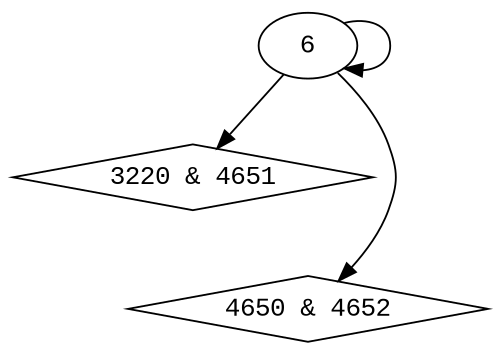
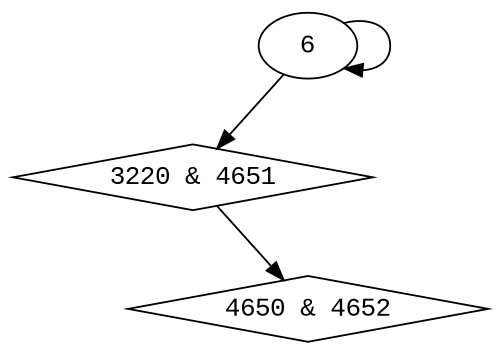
edge "6" -> "4650 & 4652": now "3220 & 4651" -> "4650 & 4652"
